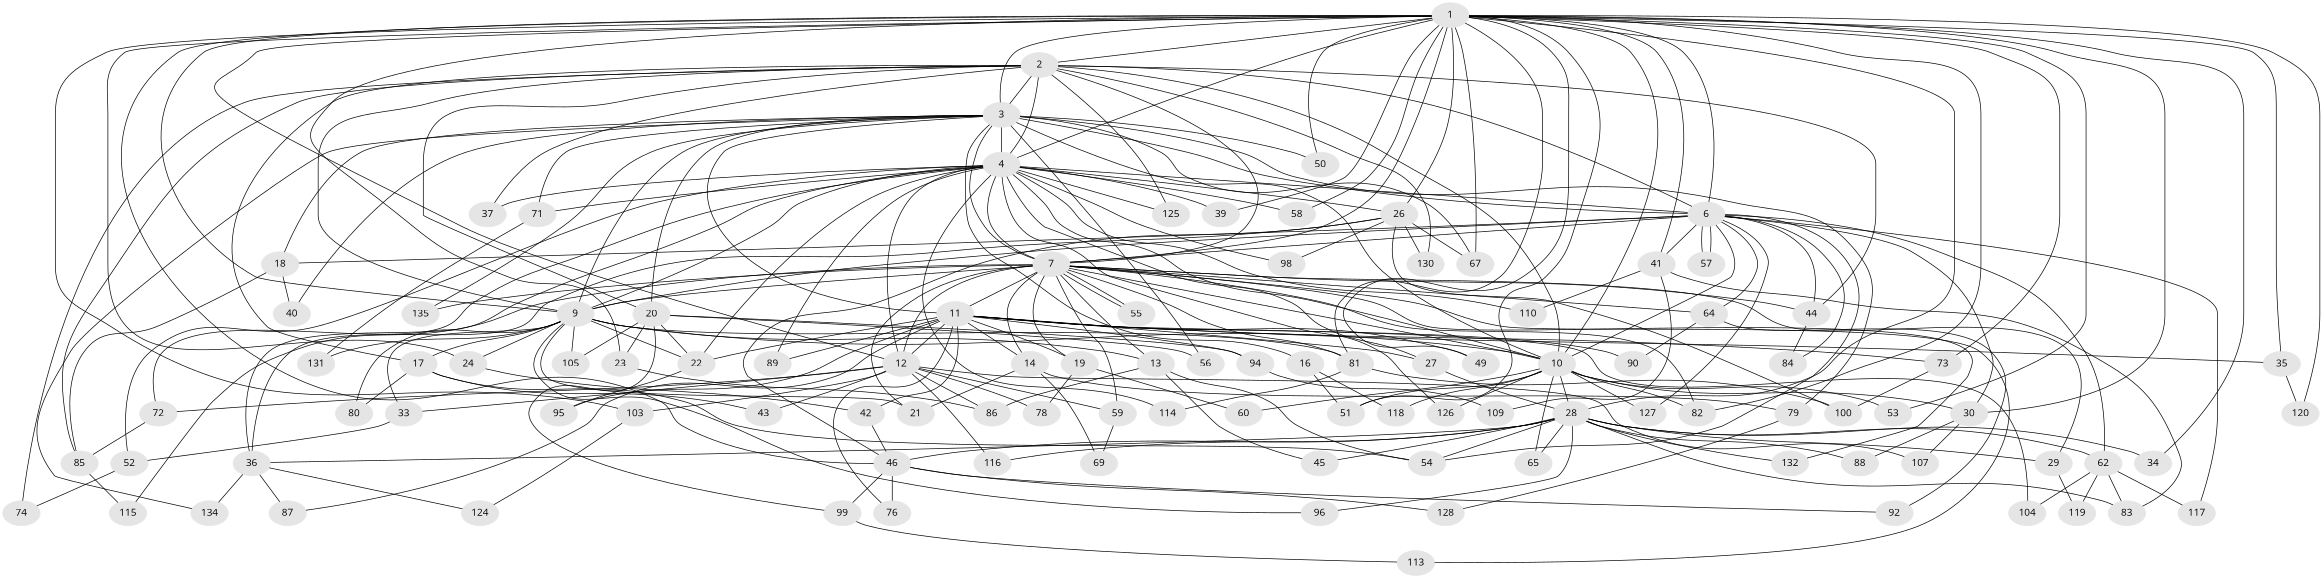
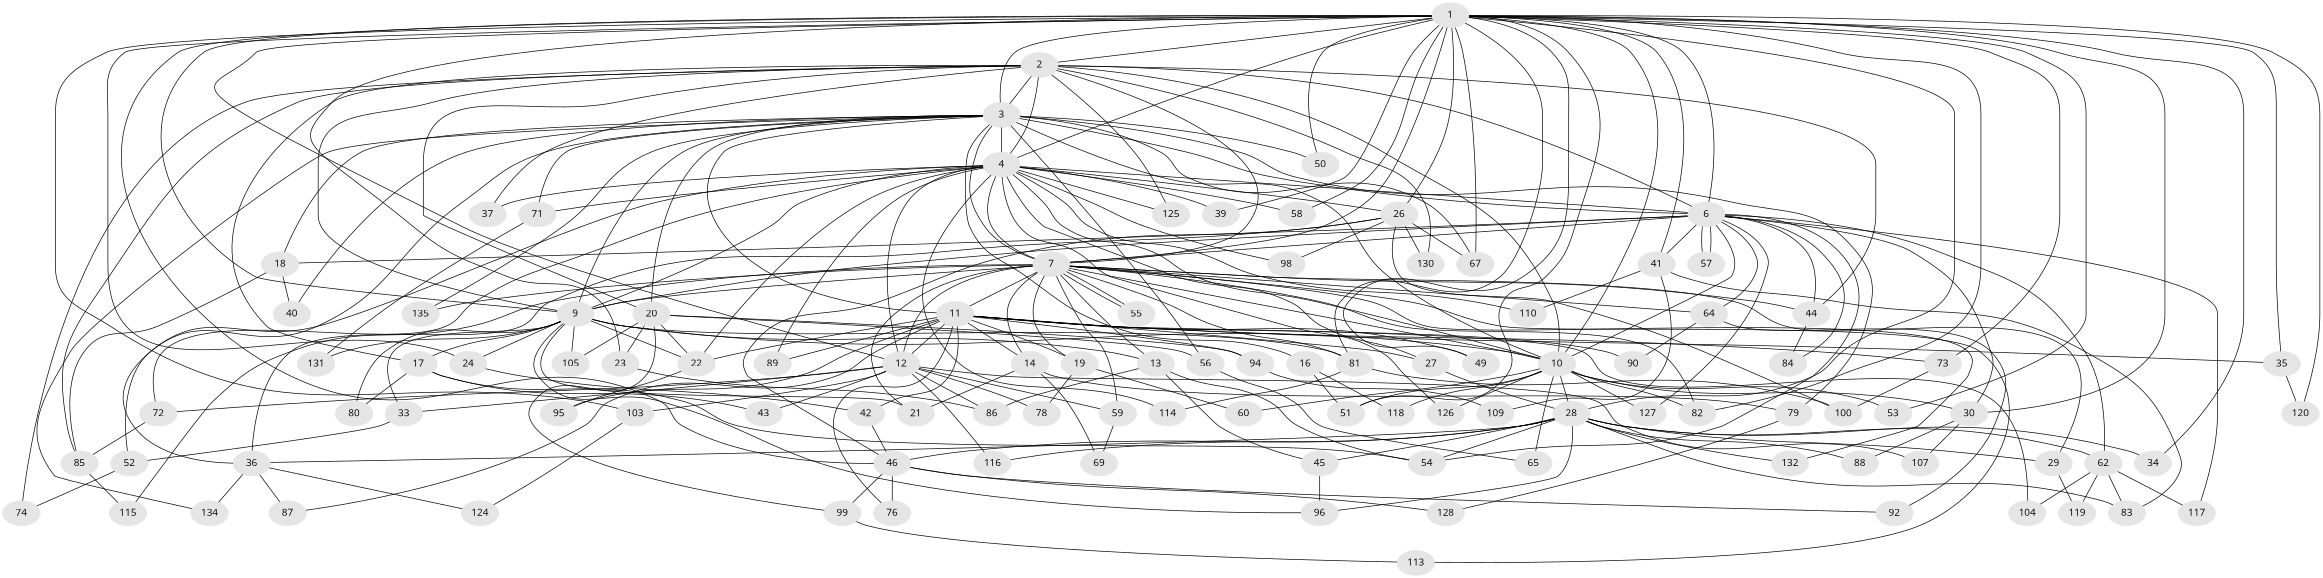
edge "4" -- "36": now "3" -- "36"
edge "28" -- "65": now "56" -- "65"
edge "45" -- "96": added
